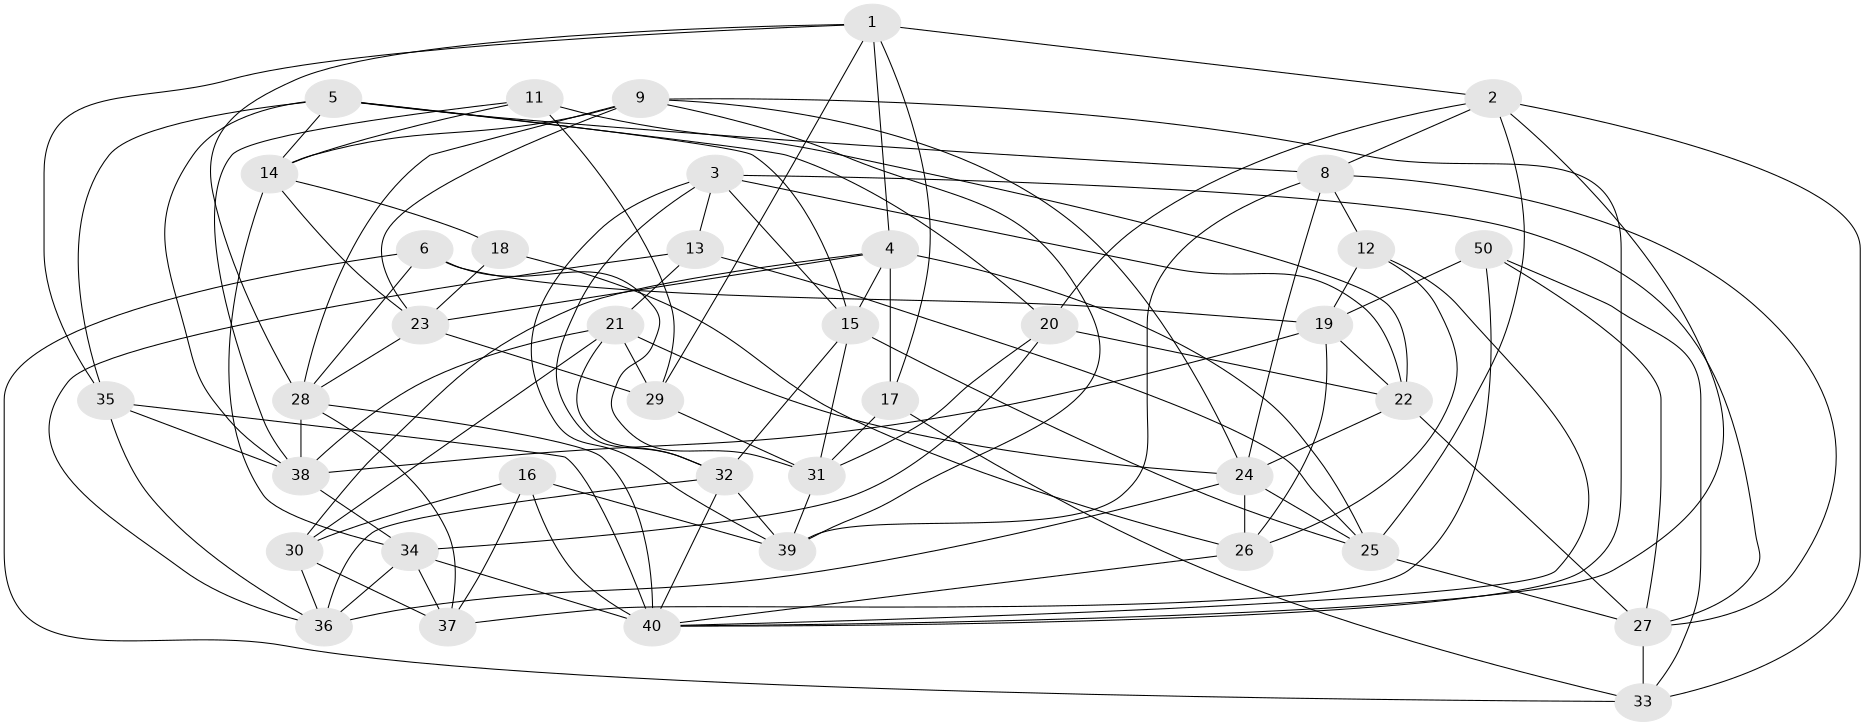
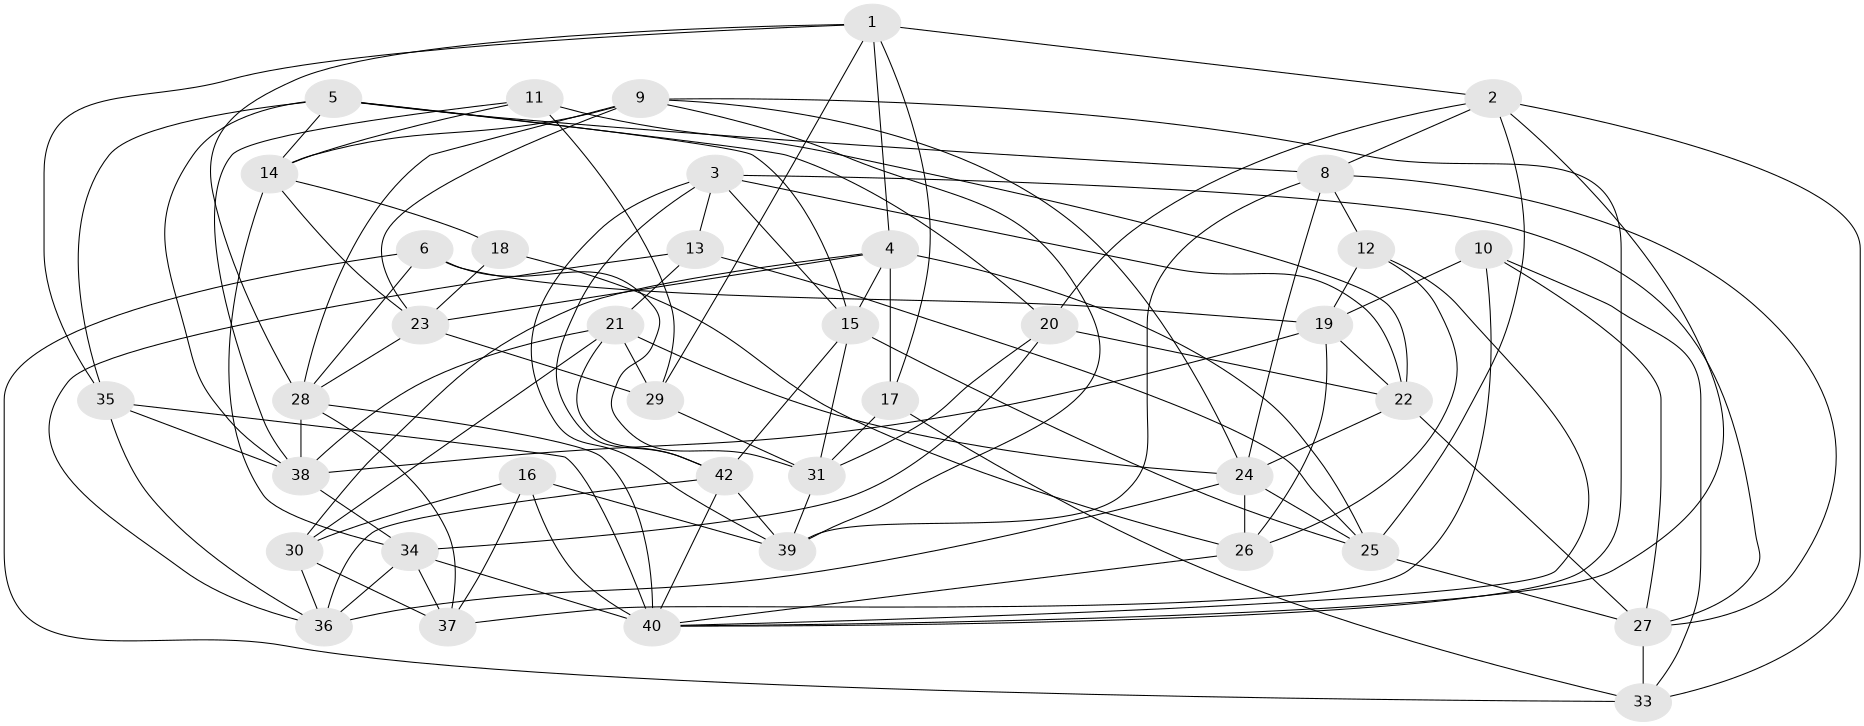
node "50": label "50" -> "10"
node "32": label "32" -> "42"
